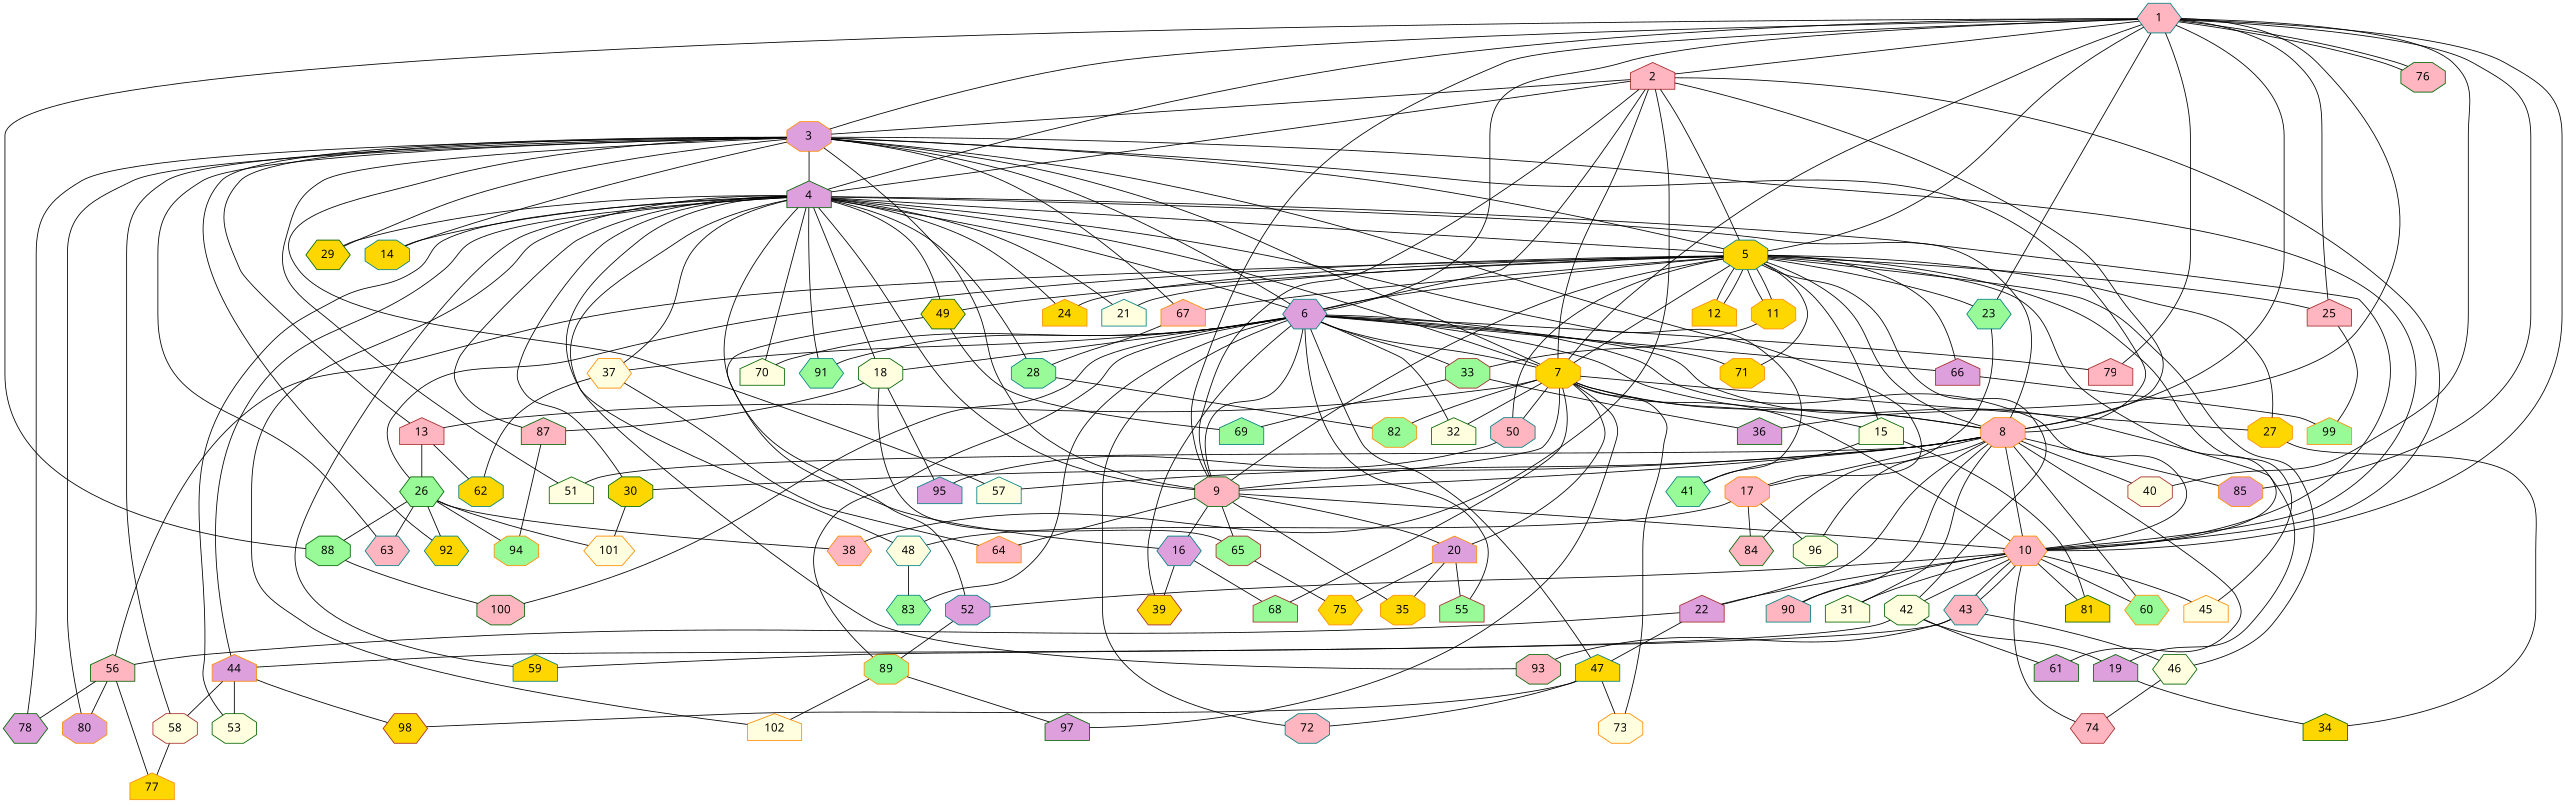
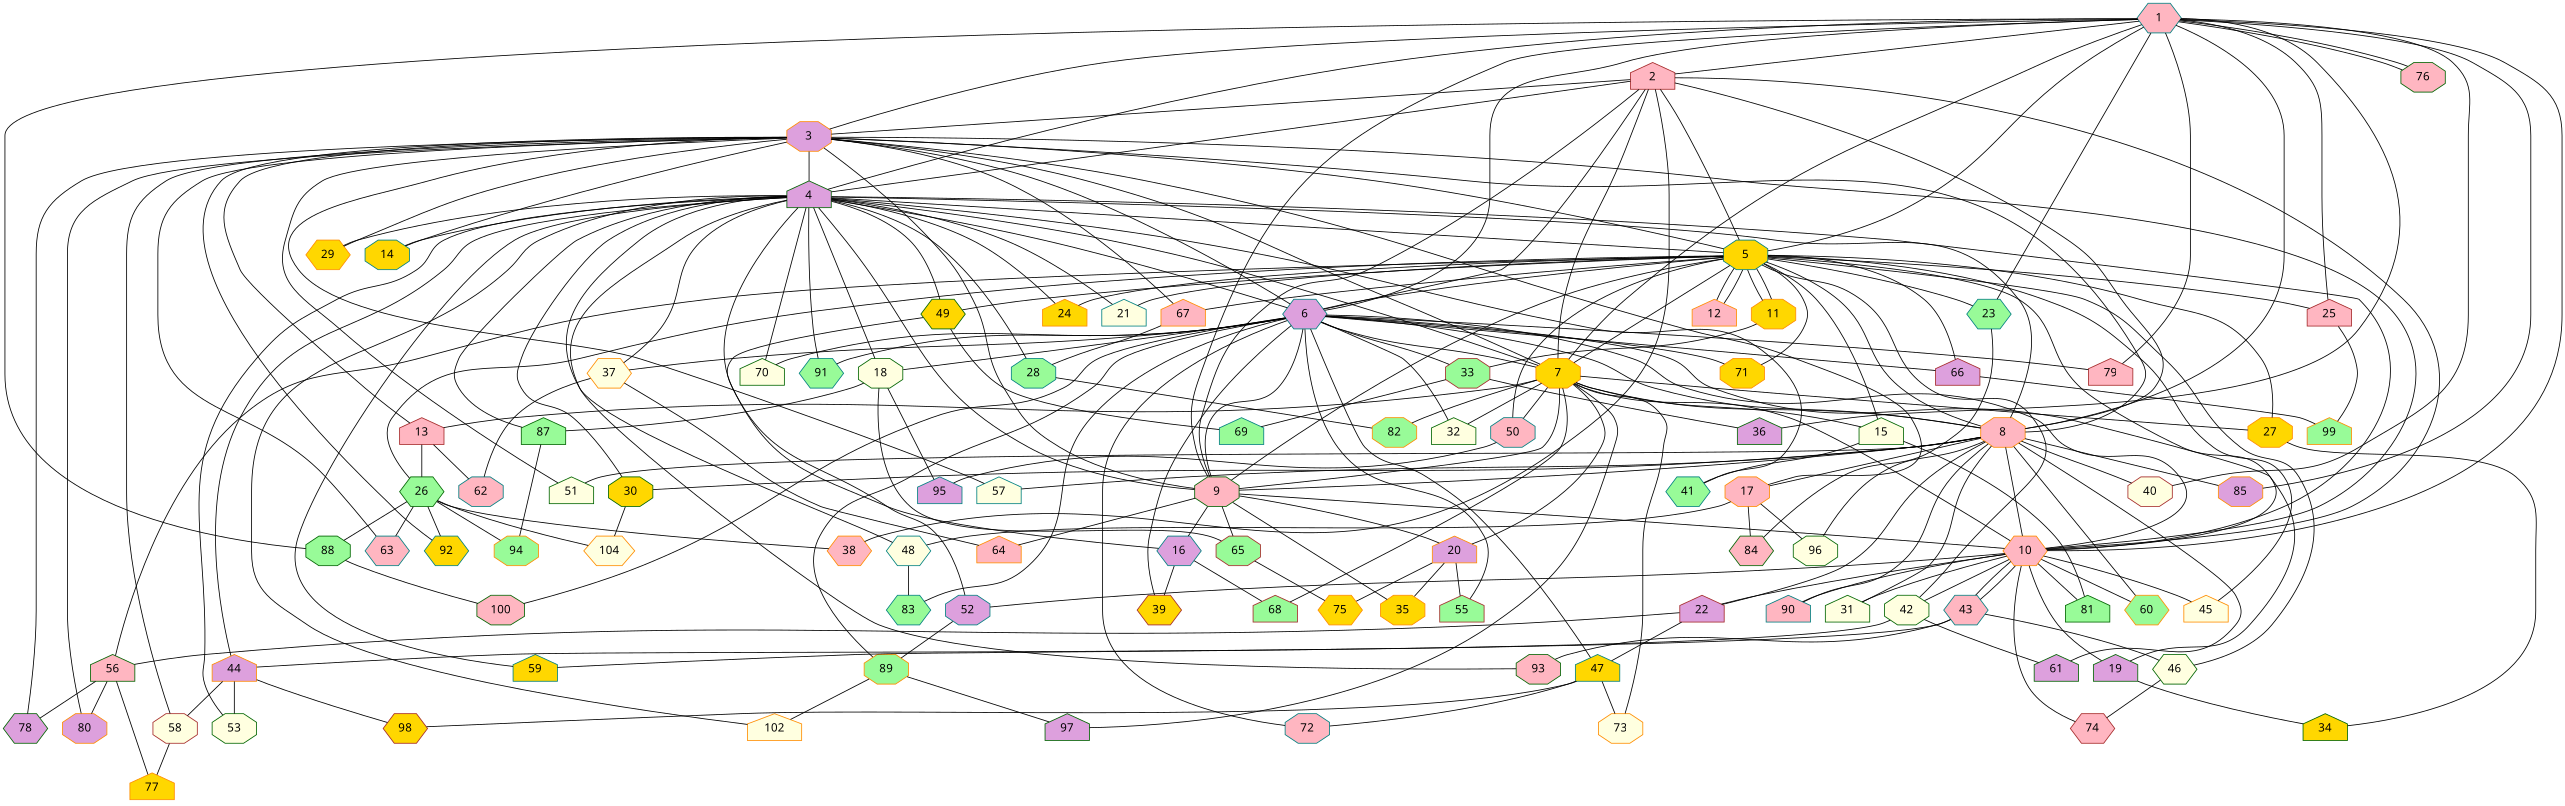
node "29": color darkgreen -> darkorange
node "12": fillcolor gold -> lightpink
node "87": fillcolor lightpink -> palegreen
node "62": fillcolor gold -> lightpink
node "101": label "101" -> "104"
node "81": fillcolor gold -> palegreen
edge "42" -- "19": now "10" -- "19"
